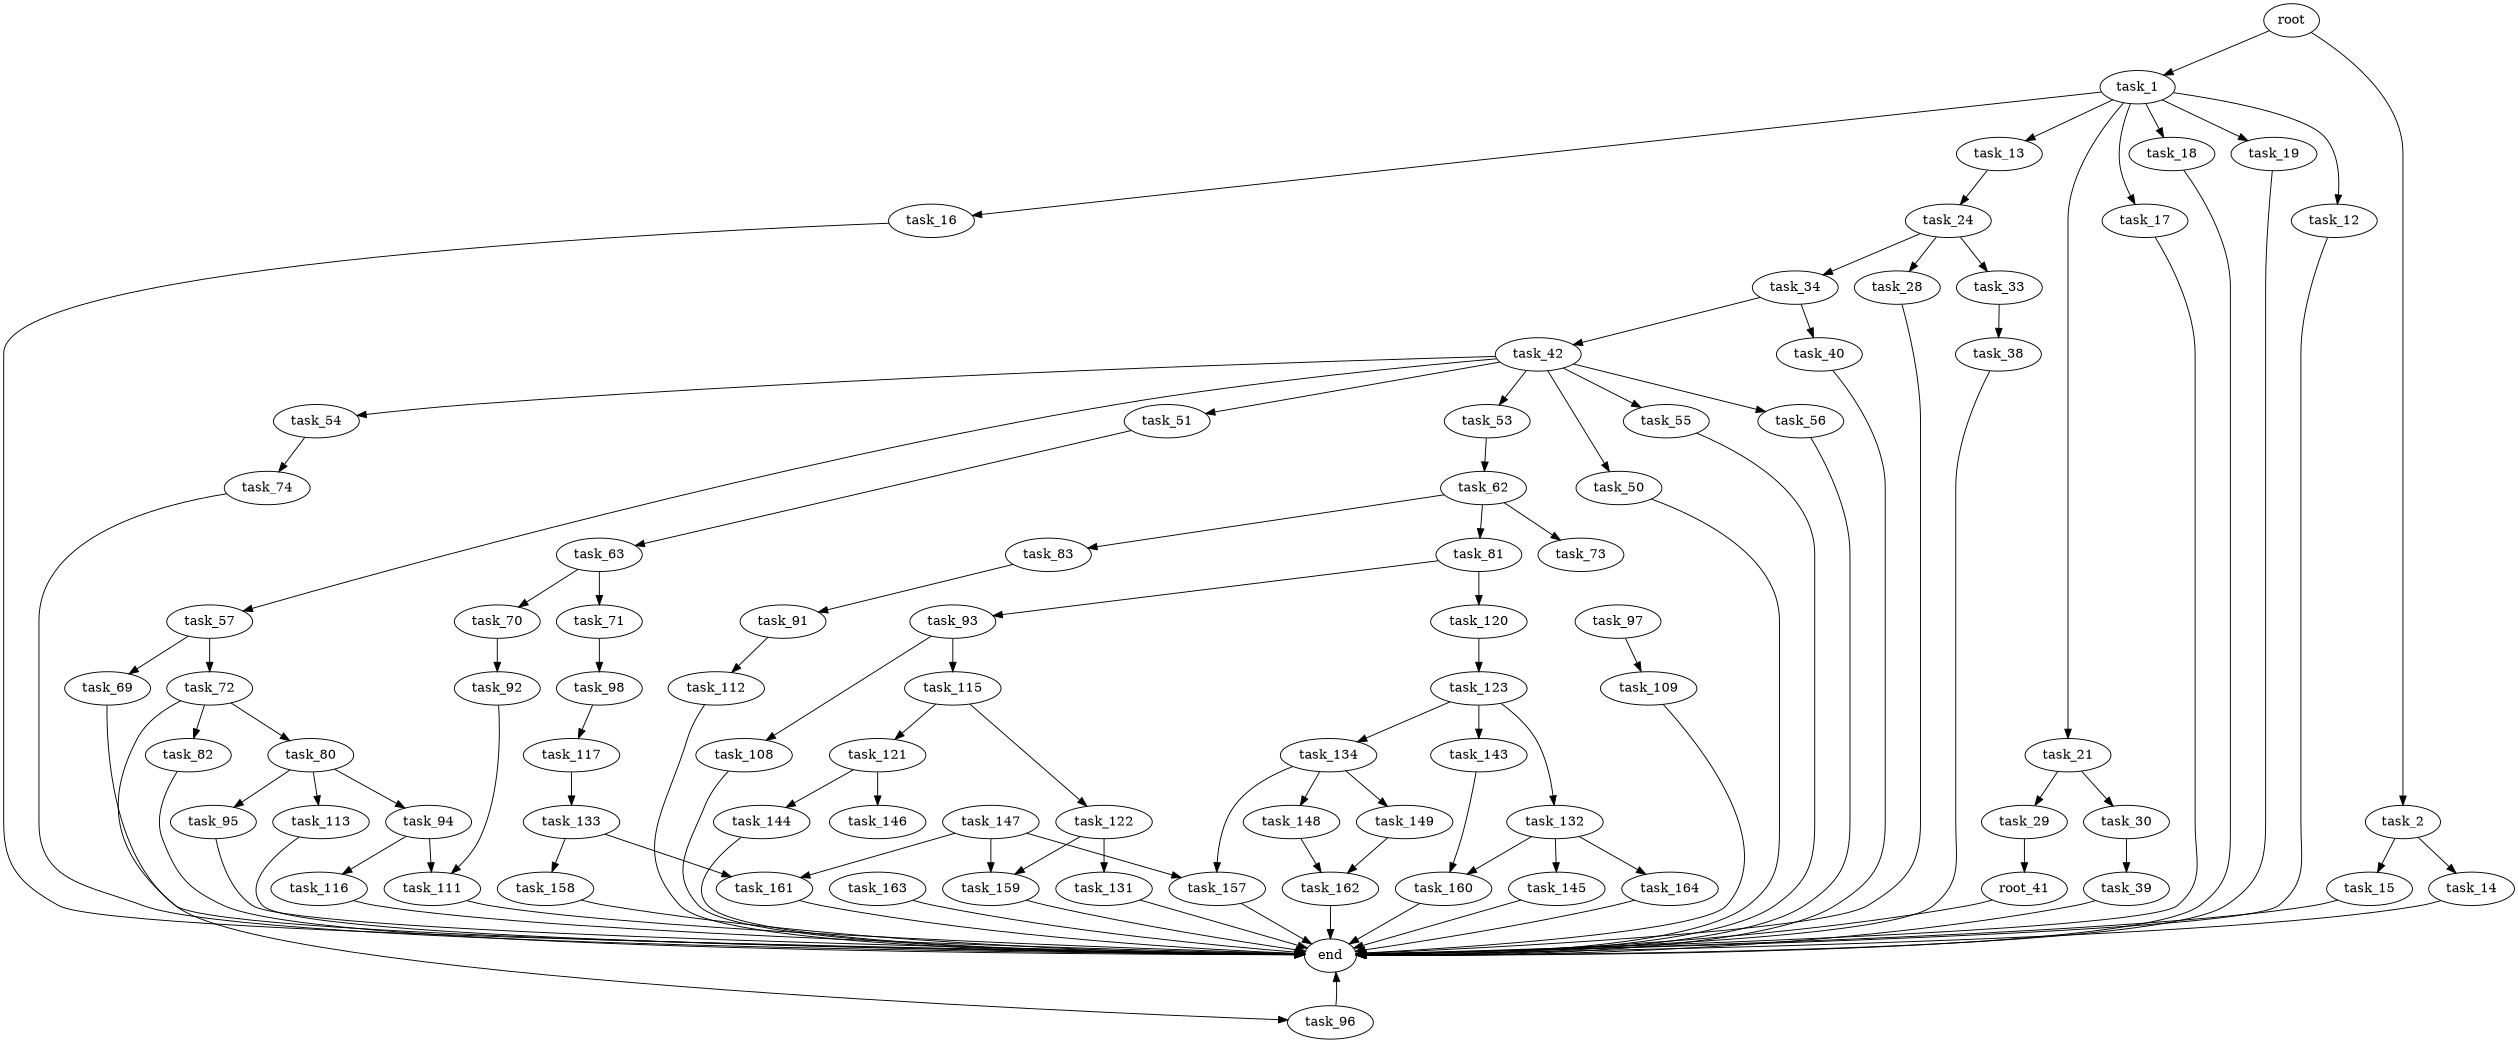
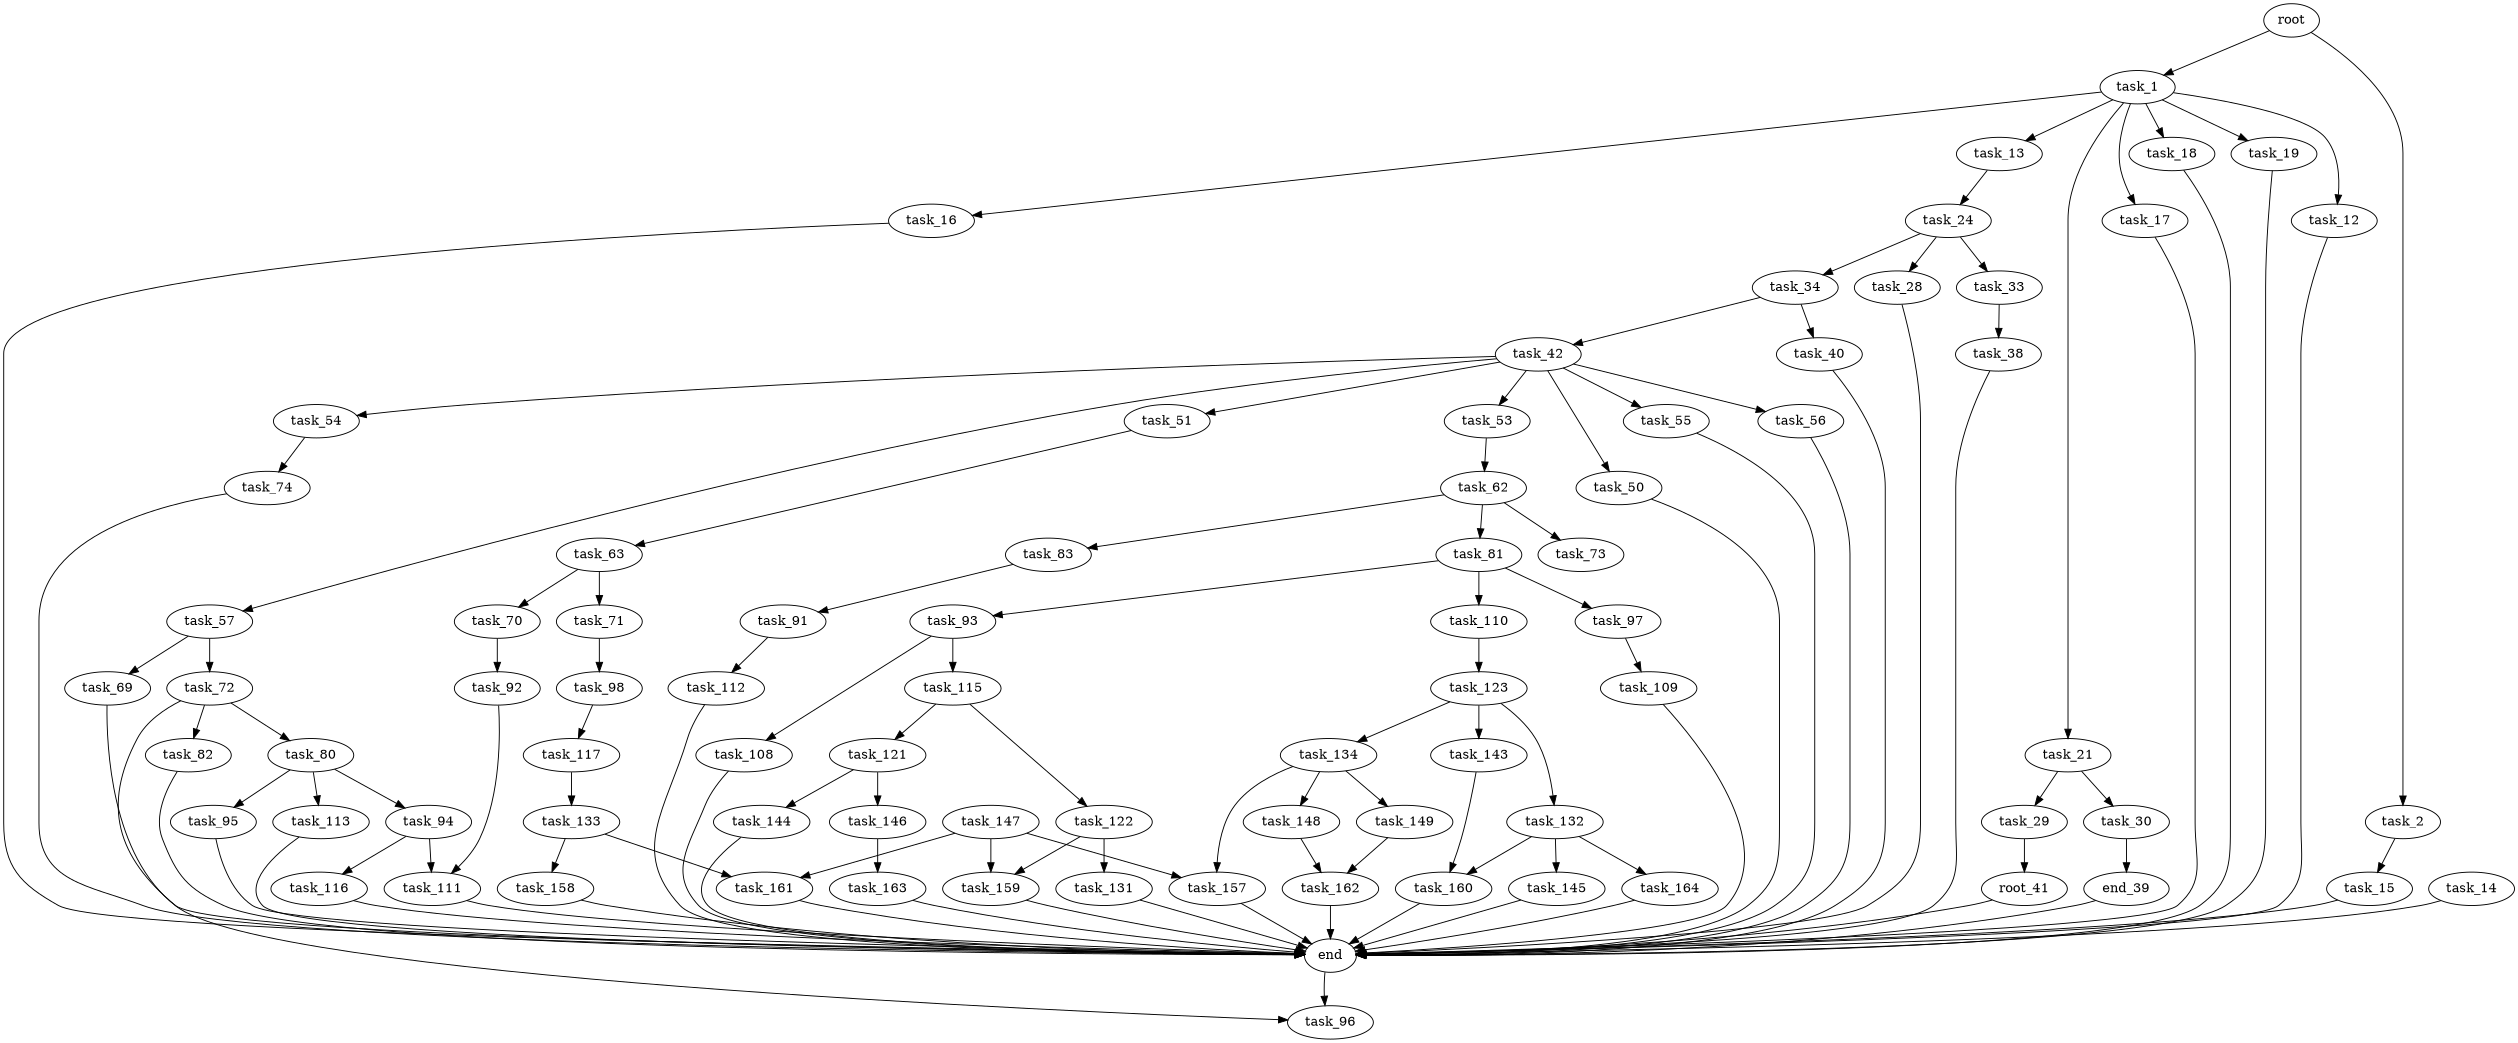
edge "task_81" -> "task_97": added
node "task_120": label "task_120" -> "task_110"
edge "task_146" -> "task_163": added
edge "task_2" -> "task_14": removed
node "task_39": label "task_39" -> "end_39"
edge "task_96" -> "end": reversed
